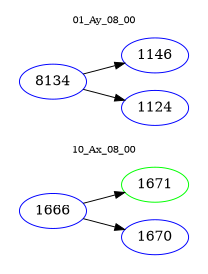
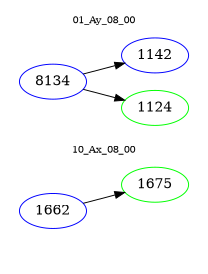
node "1146": label "1146" -> "1142"
node "1124": color blue -> green
node "1671": label "1671" -> "1675"
node "1666": label "1666" -> "1662"
node "1670": removed
